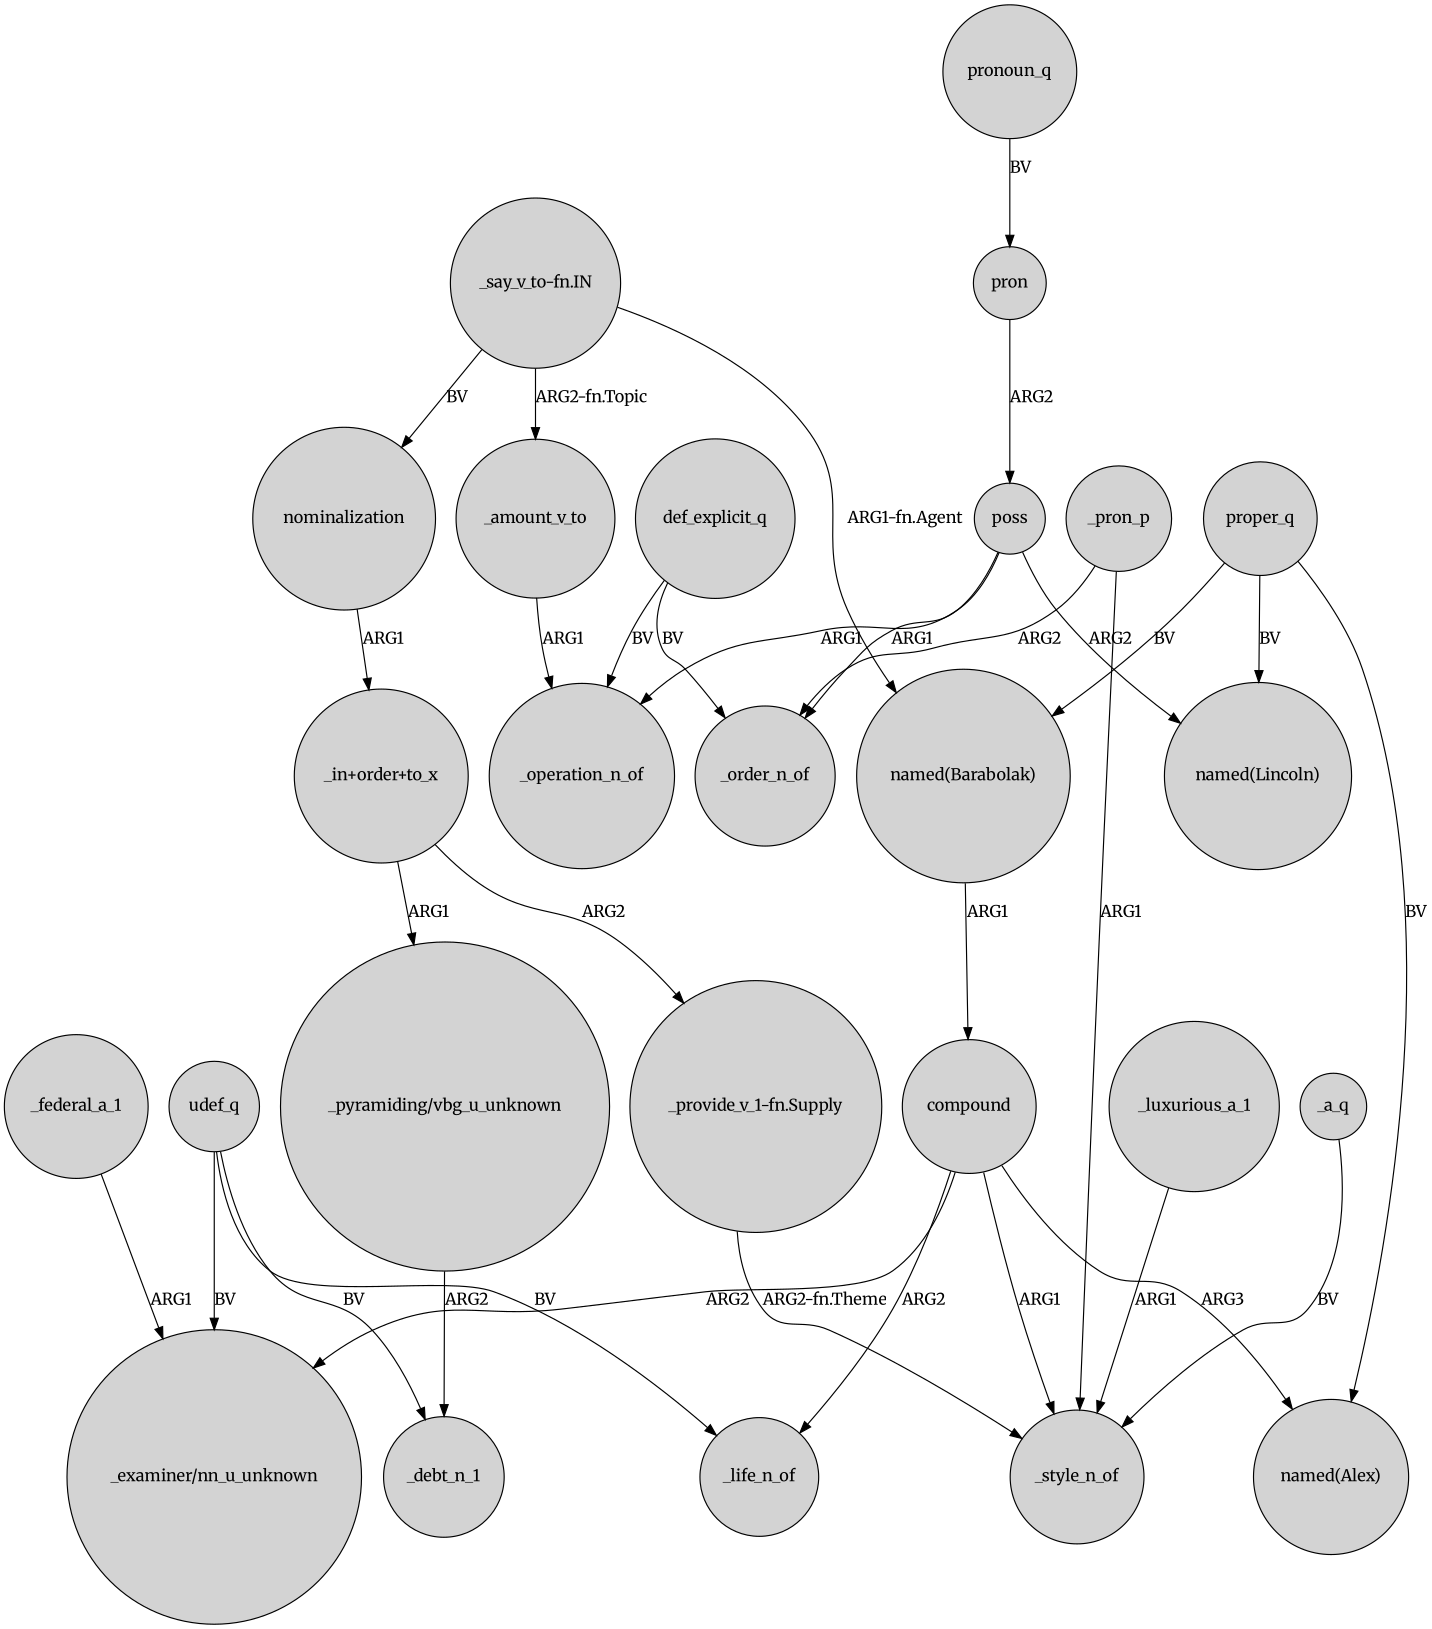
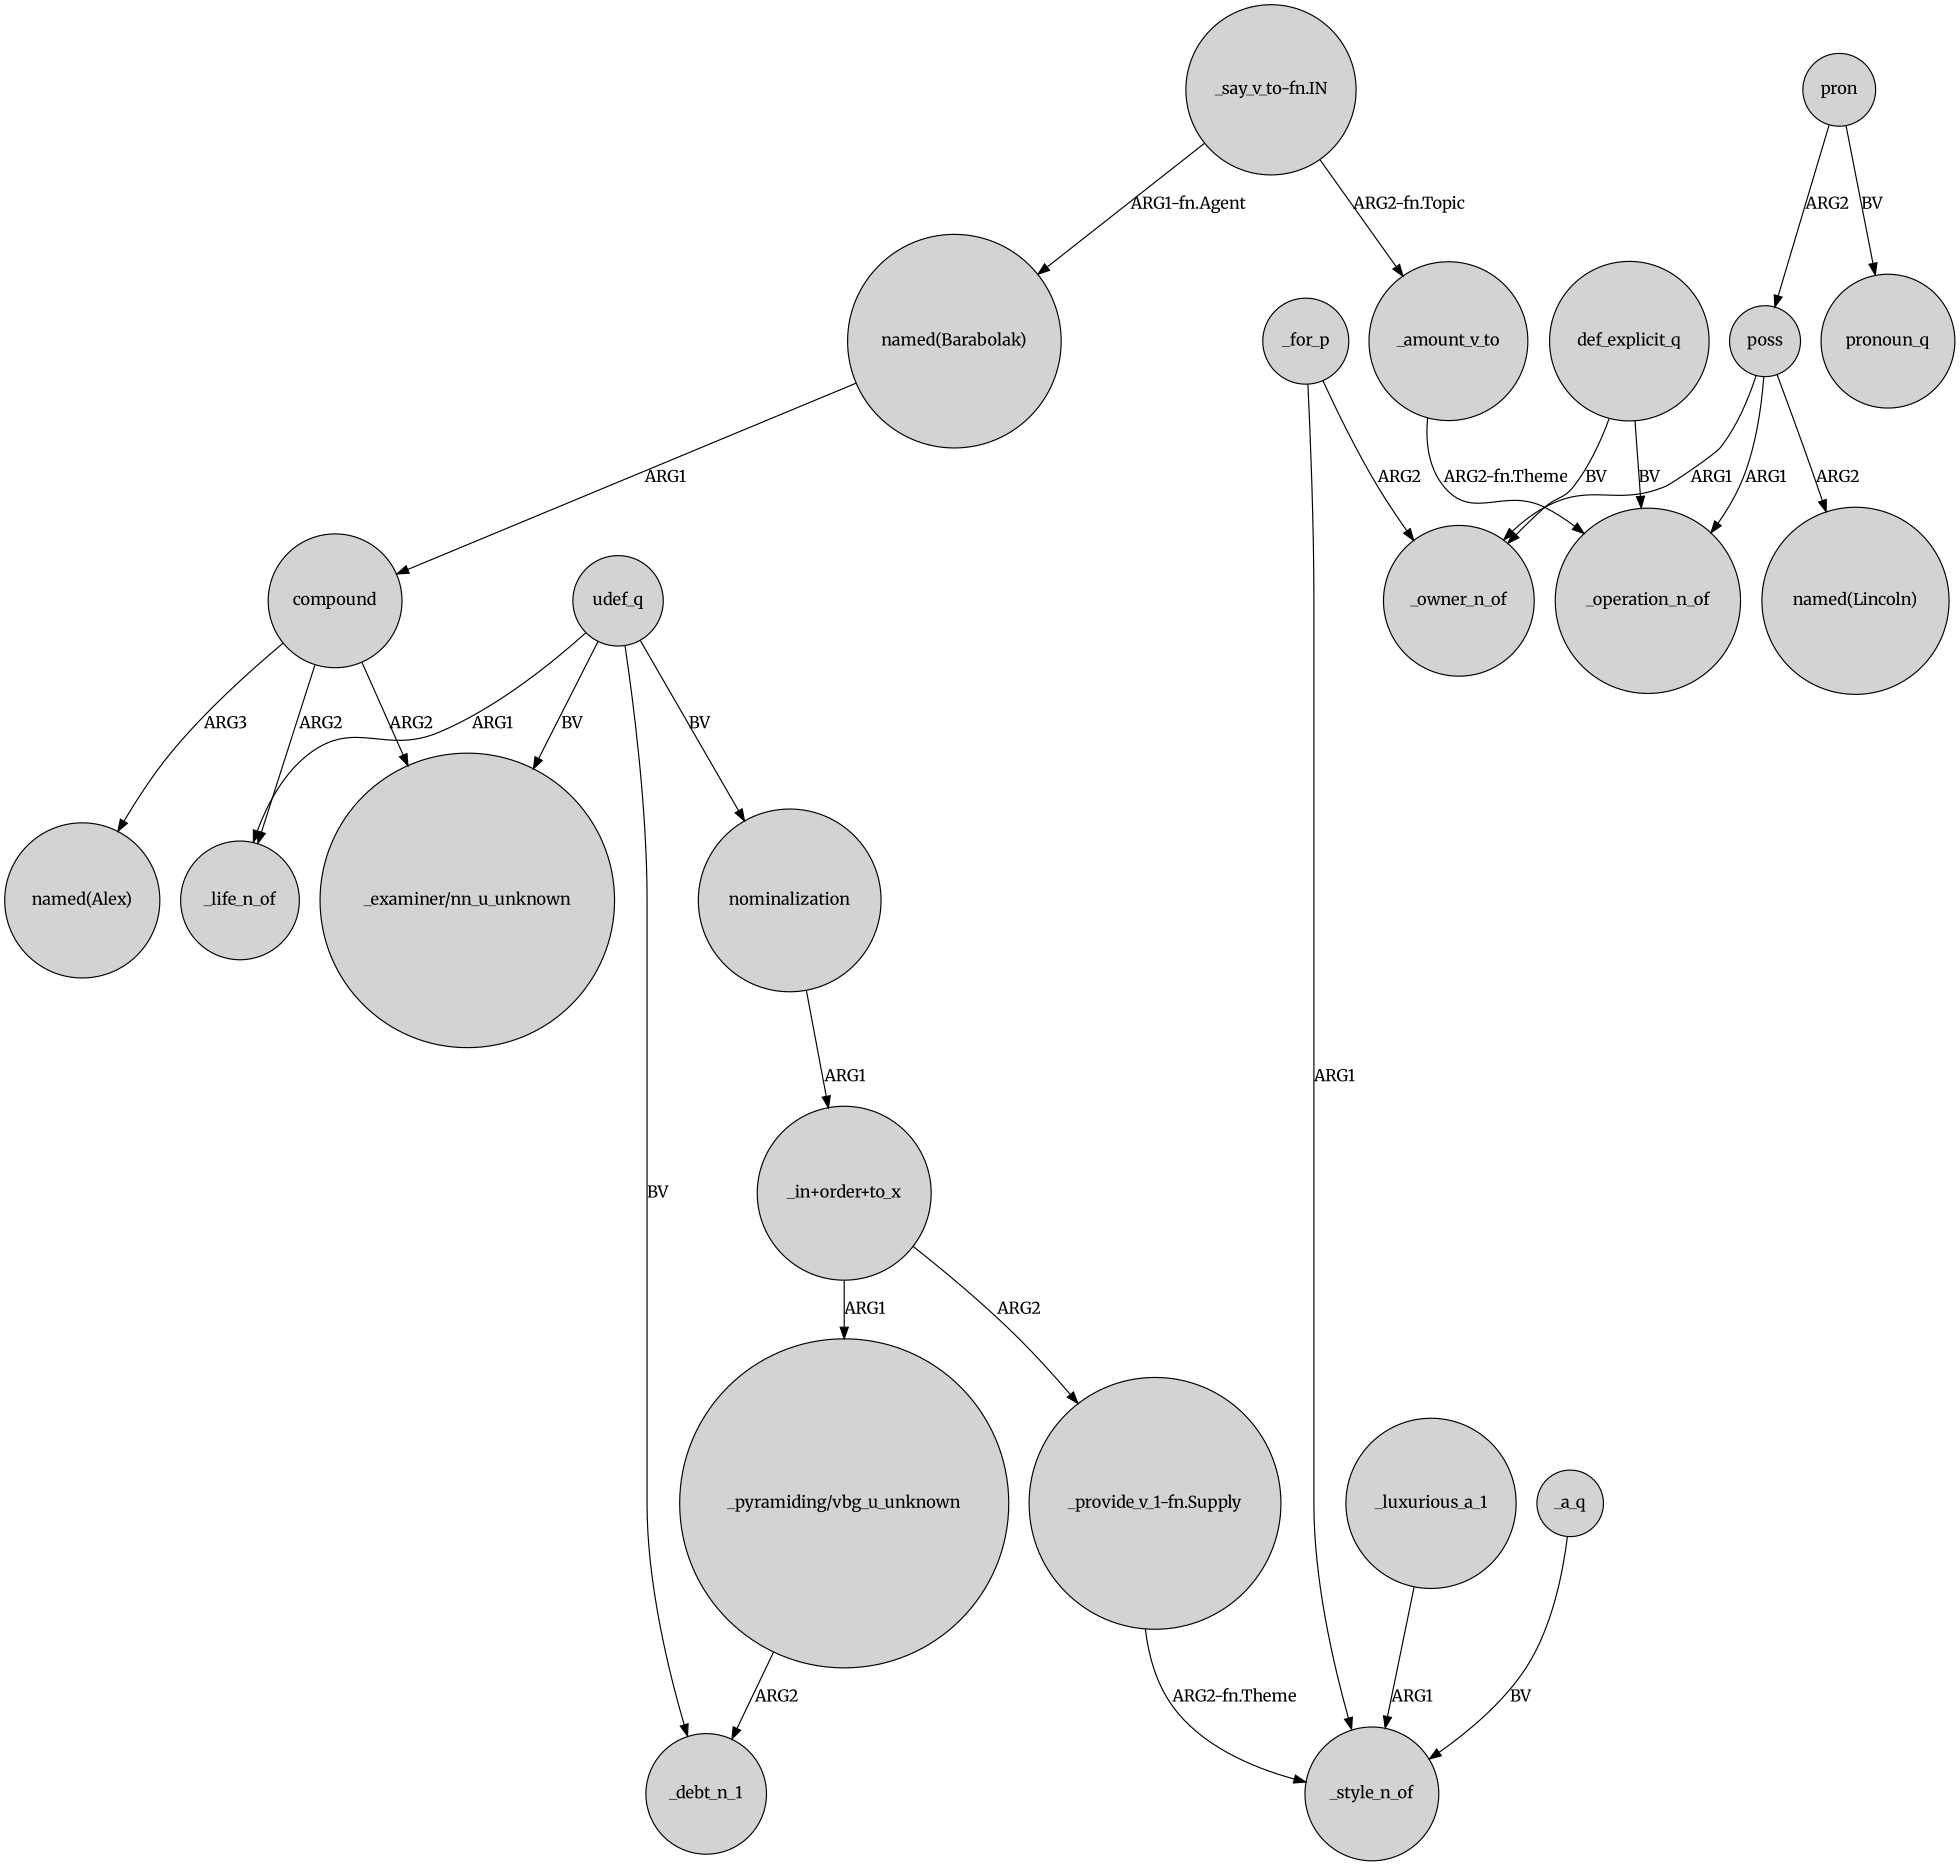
edge "pronoun_q" -> "pron": reversed
edge "_say_v_to-fn.IN" -> "nominalization": now "udef_q" -> "nominalization"
node "_pron_p": label "_pron_p" -> "_for_p"
node "proper_q": removed
edge "_amount_v_to" -> "_operation_n_of": label "ARG1" -> "ARG2-fn.Theme"
node "_order_n_of": label "_order_n_of" -> "_owner_n_of"
node "_federal_a_1": removed
edge "compound" -> "_style_n_of": removed, label "ARG1"
edge "udef_q" -> "_life_n_of": label "BV" -> "ARG1"
